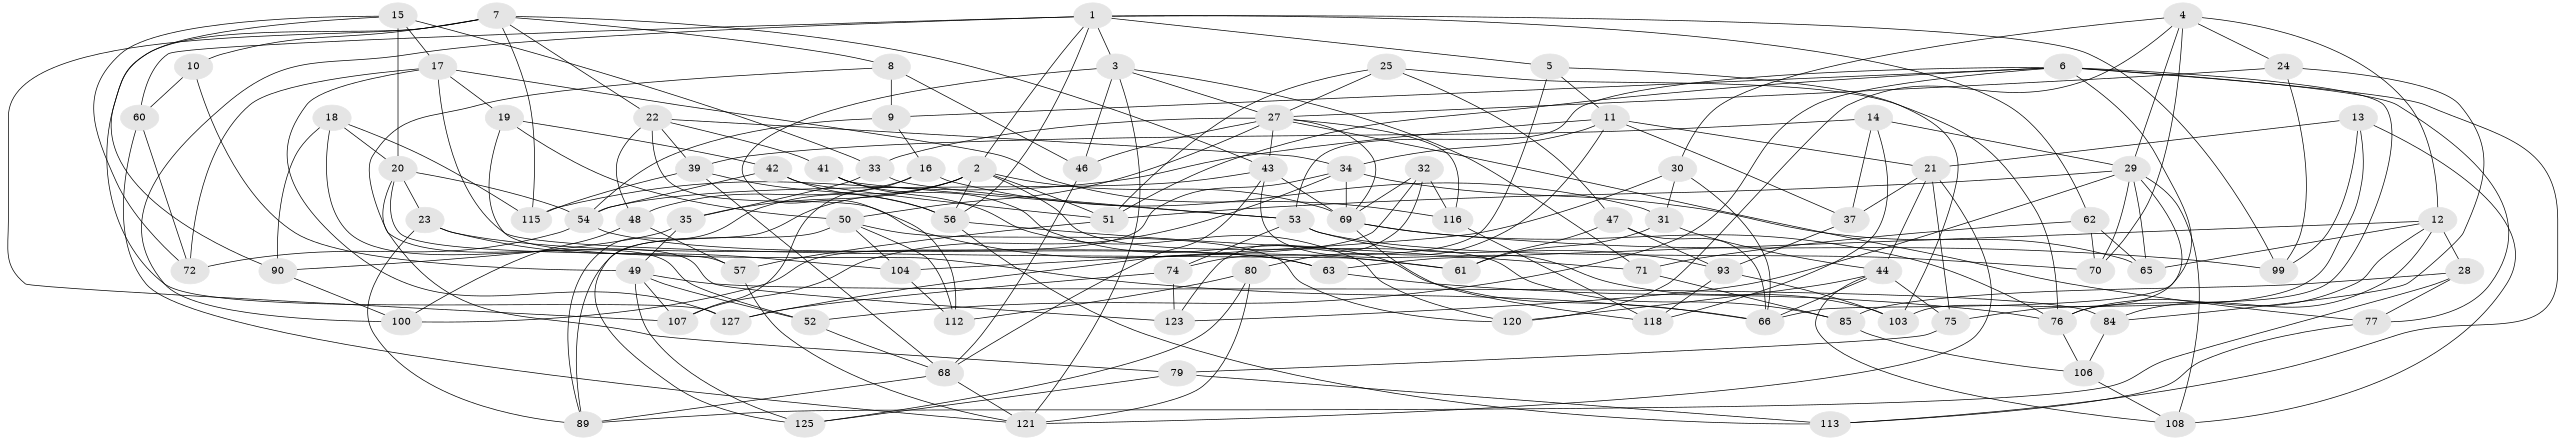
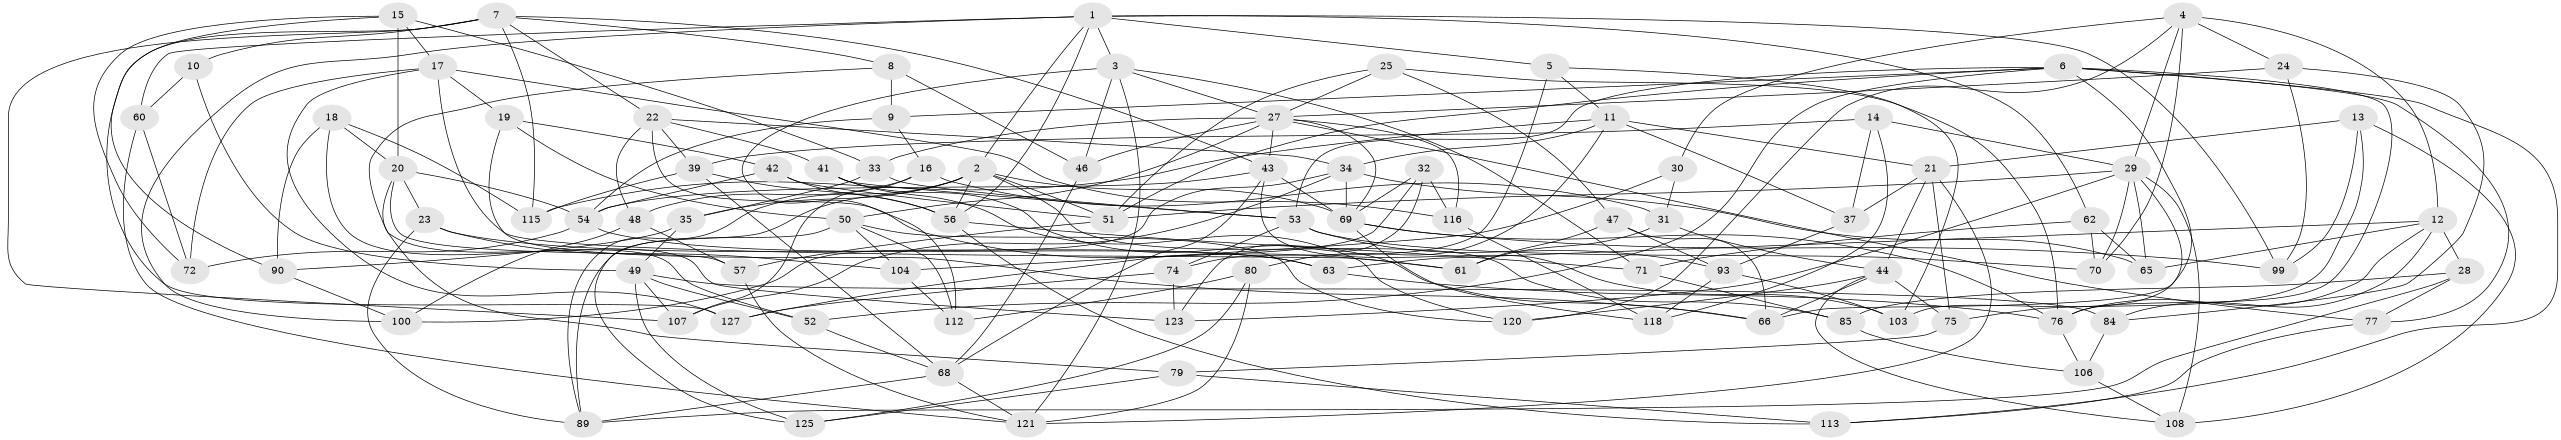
edge "30" -- "66": removed
